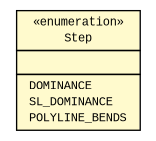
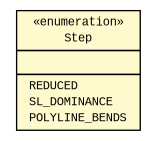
node "Step": text "DOMINANCE" -> "REDUCED"
